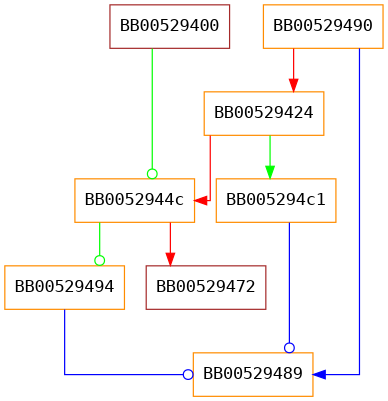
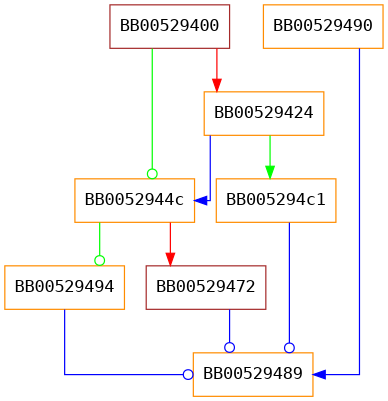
edge "BB00529490" -> "BB00529424": now "BB00529400" -> "BB00529424"
edge "BB00529424" -> "BB0052944c": color red -> blue
edge "BB00529472" -> "BB00529489": added
